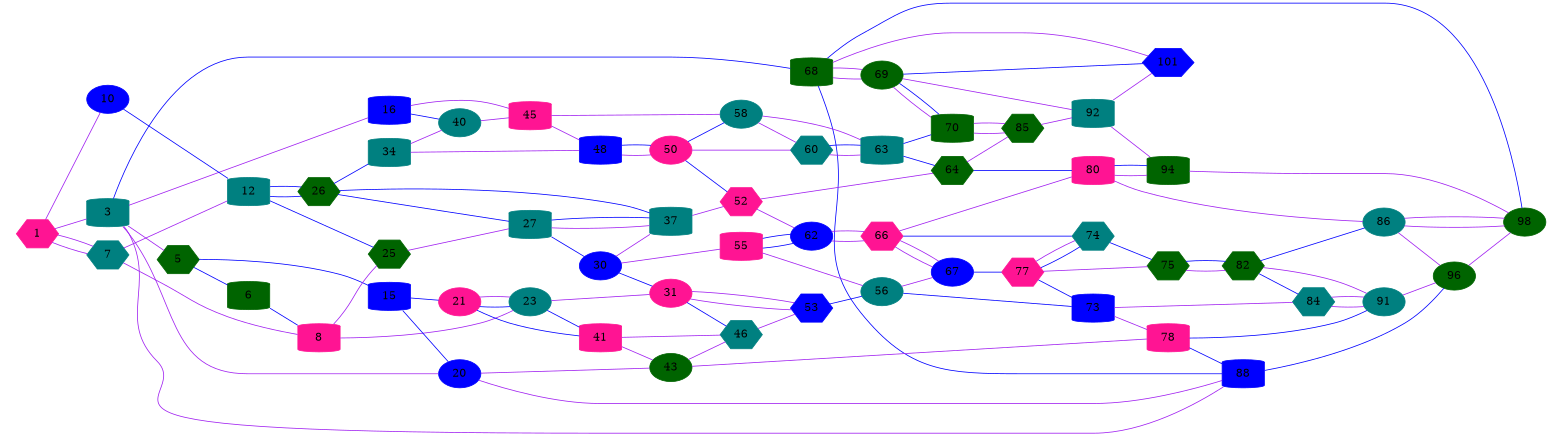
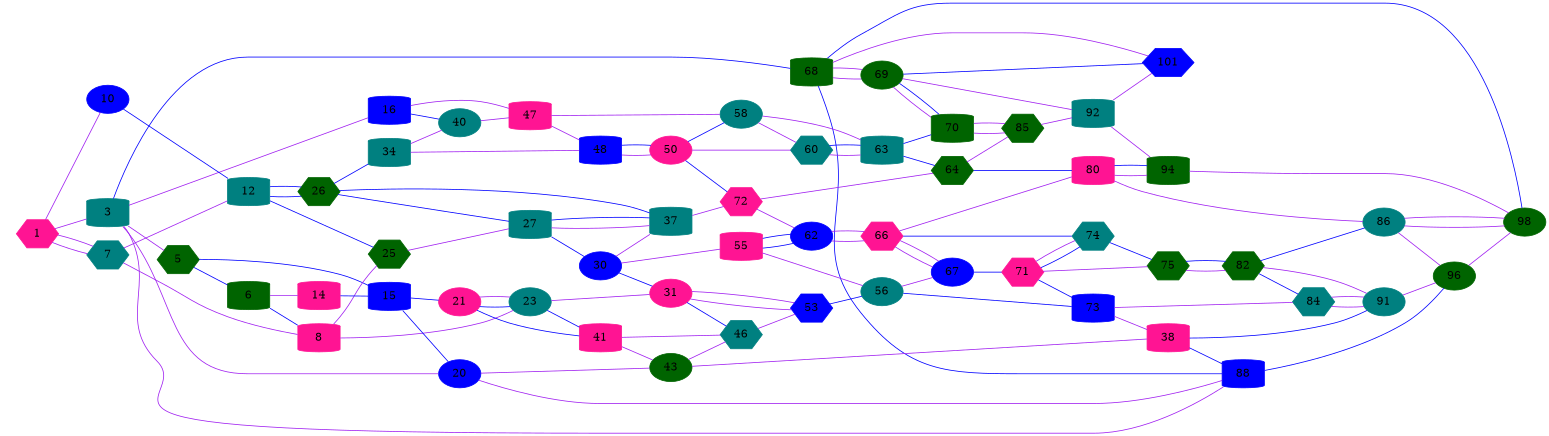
node "45": label "45" -> "47"
node "52": label "52" -> "72"
node "77": label "77" -> "71"
node "14": added
node "78": label "78" -> "38"
